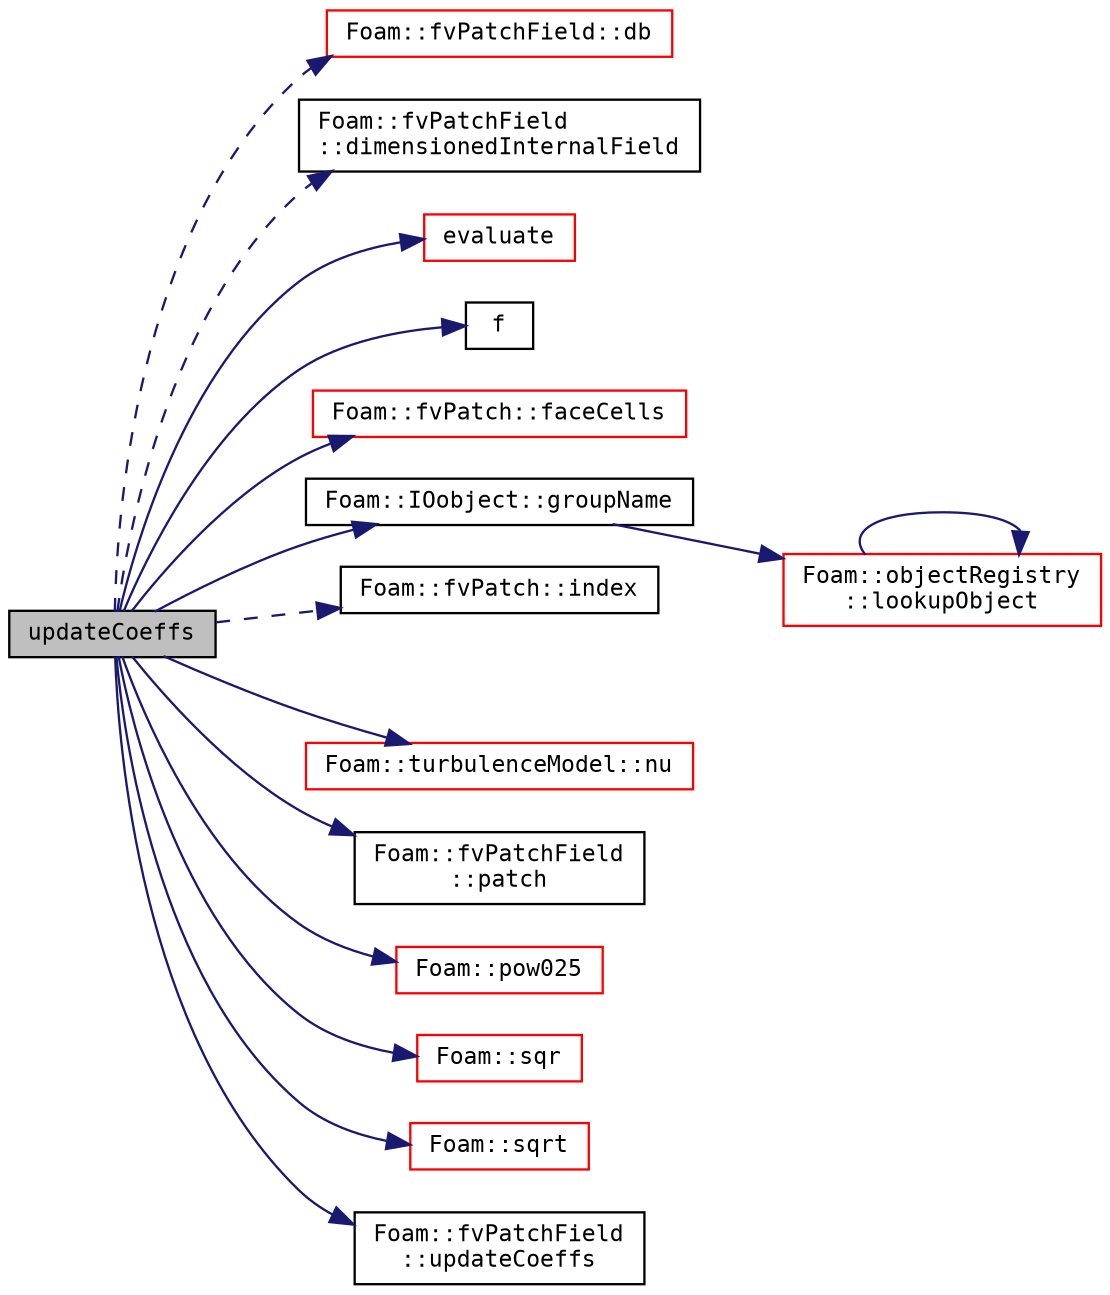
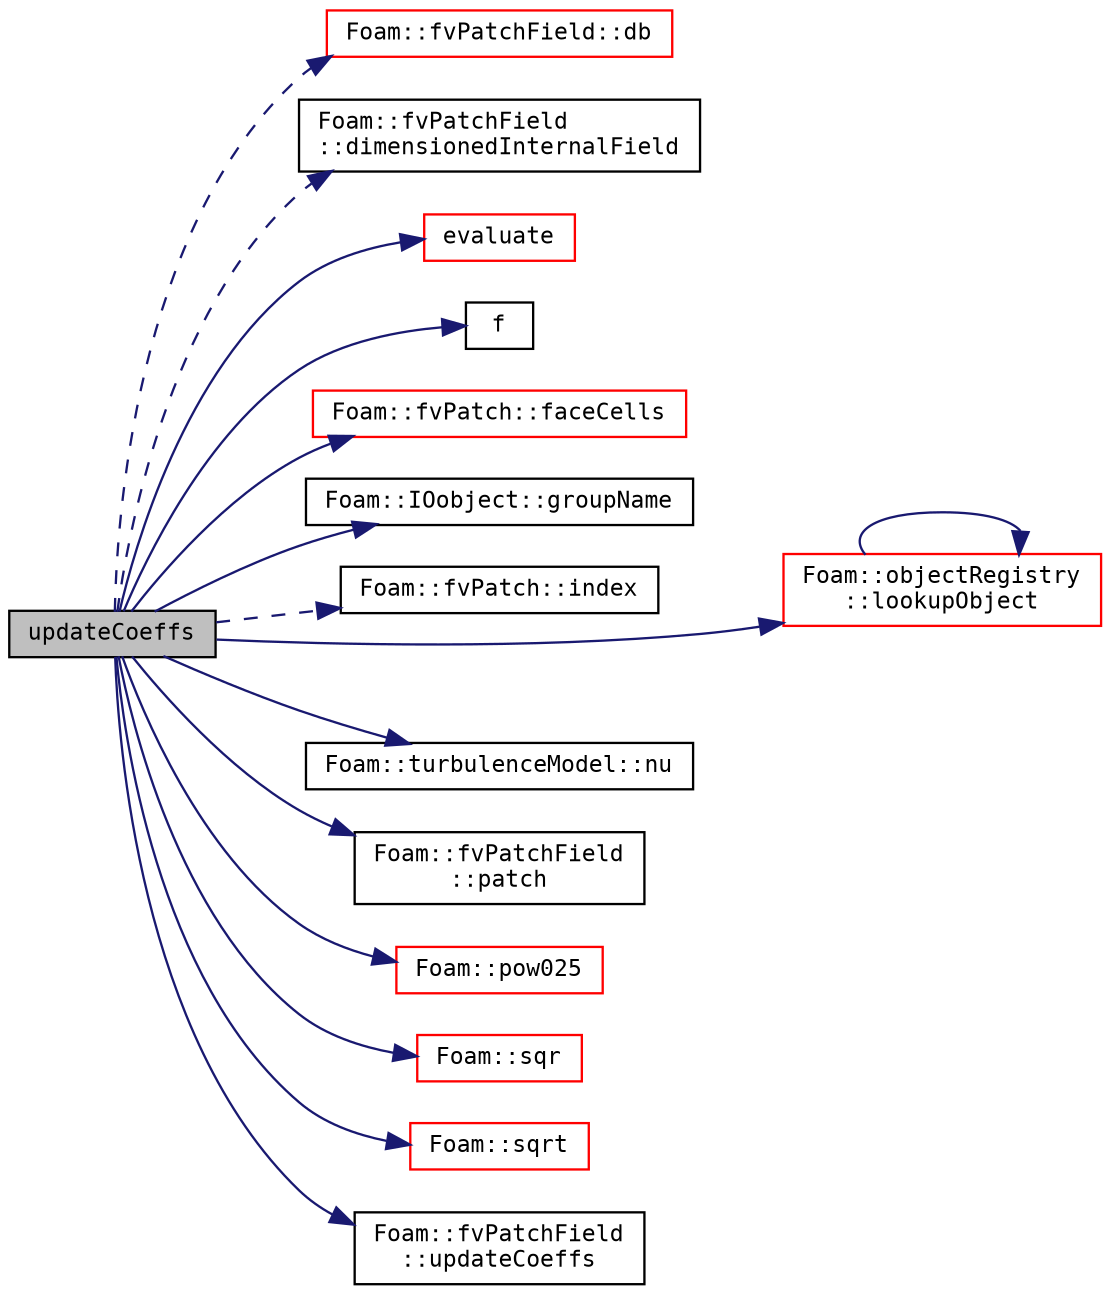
edge "Foam::IOobject::groupName" -> "Foam::objectRegistry ::lookupObject": now "updateCoeffs" -> "Foam::objectRegistry ::lookupObject"
node "Foam::turbulenceModel::nu": color red -> black
